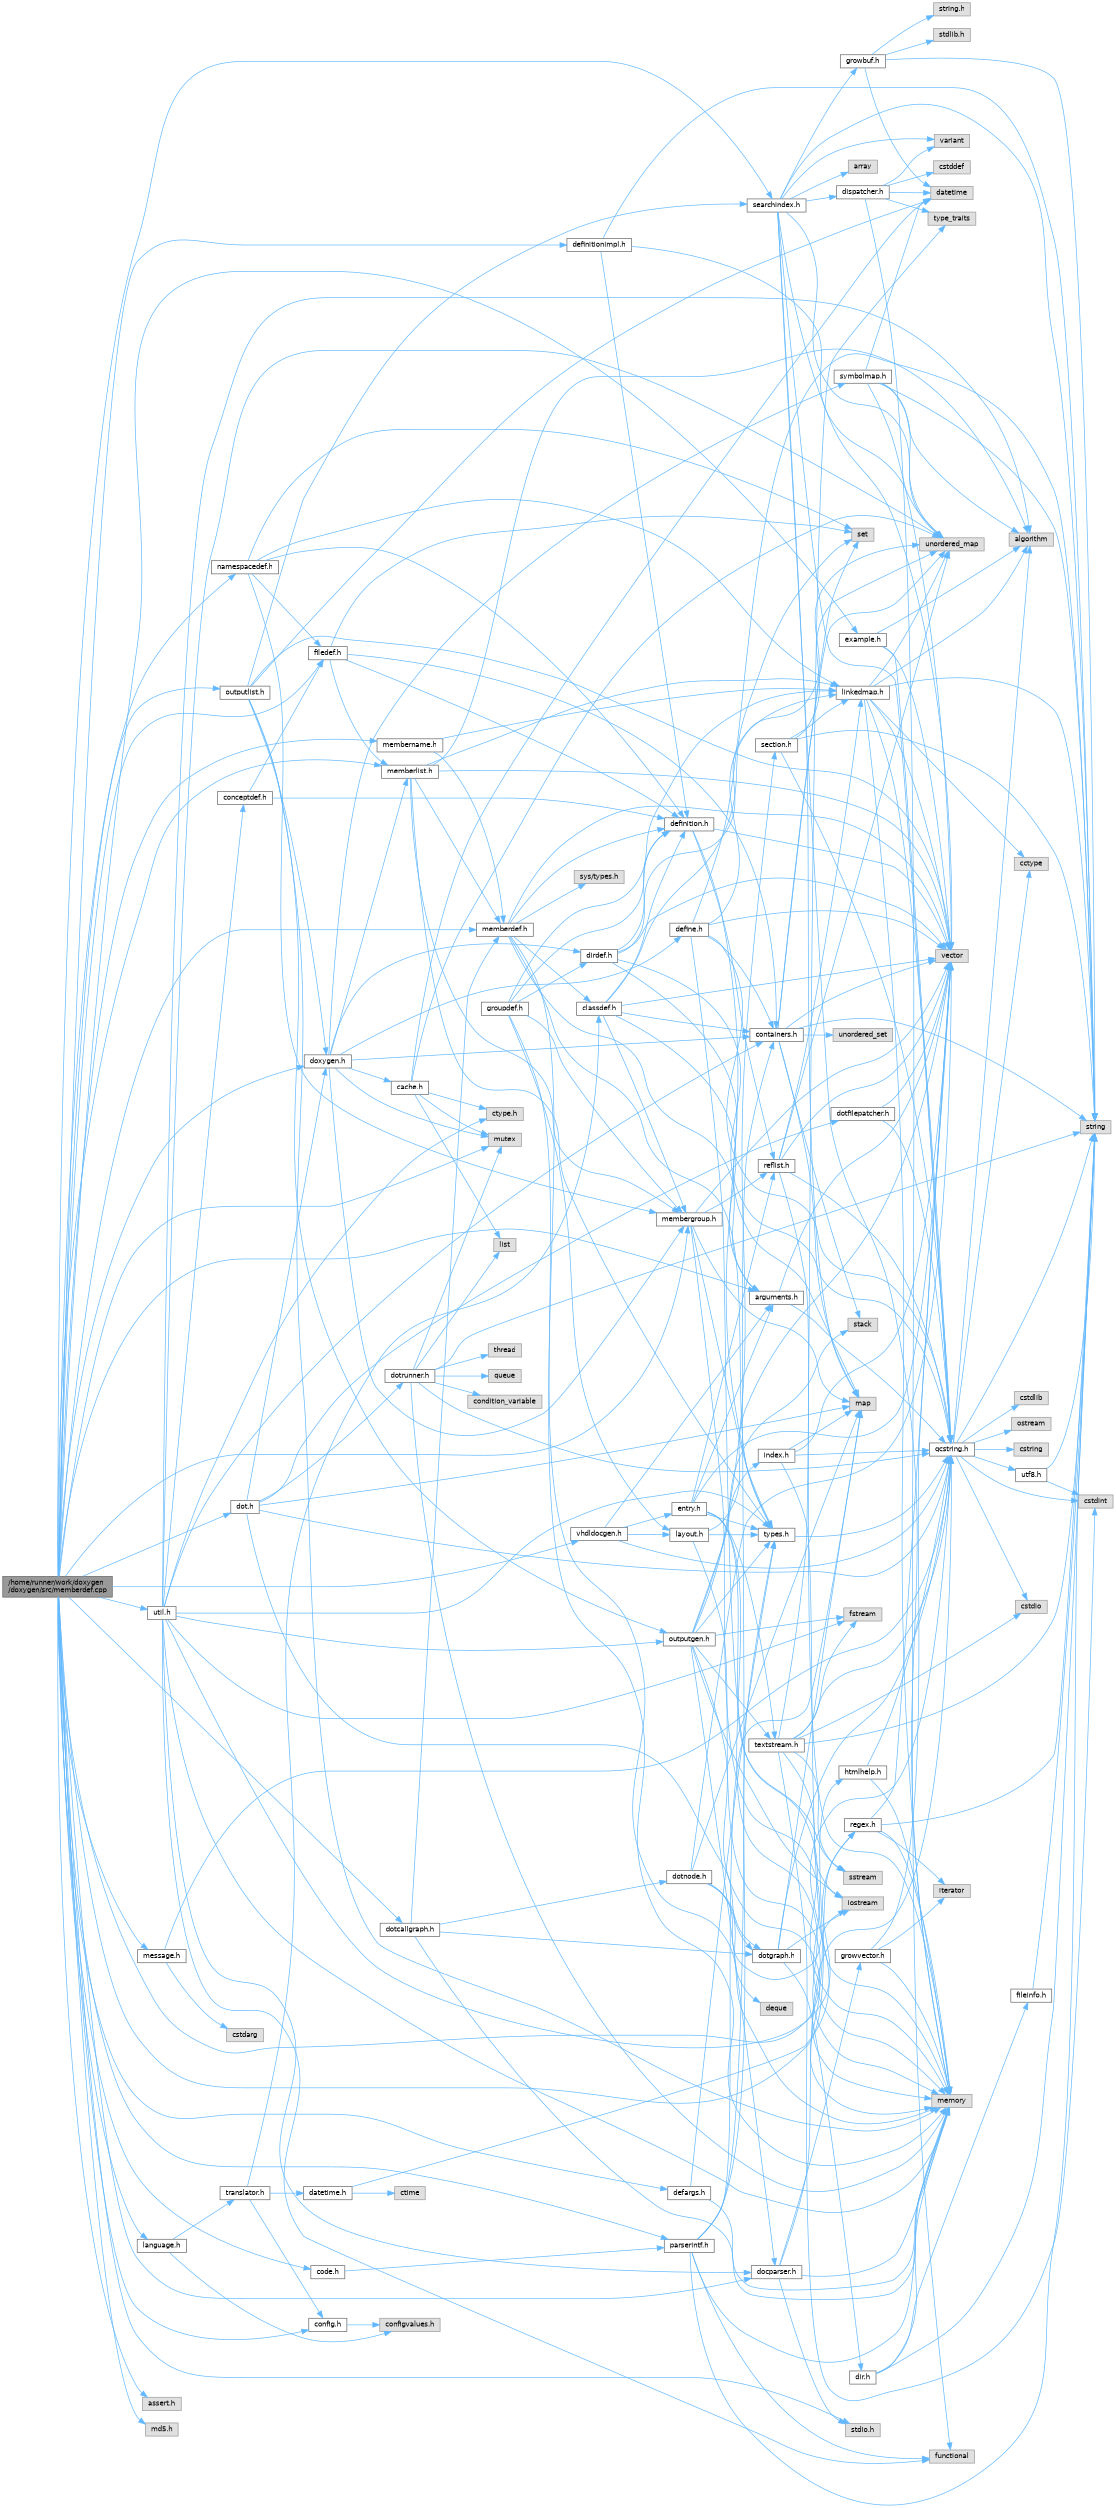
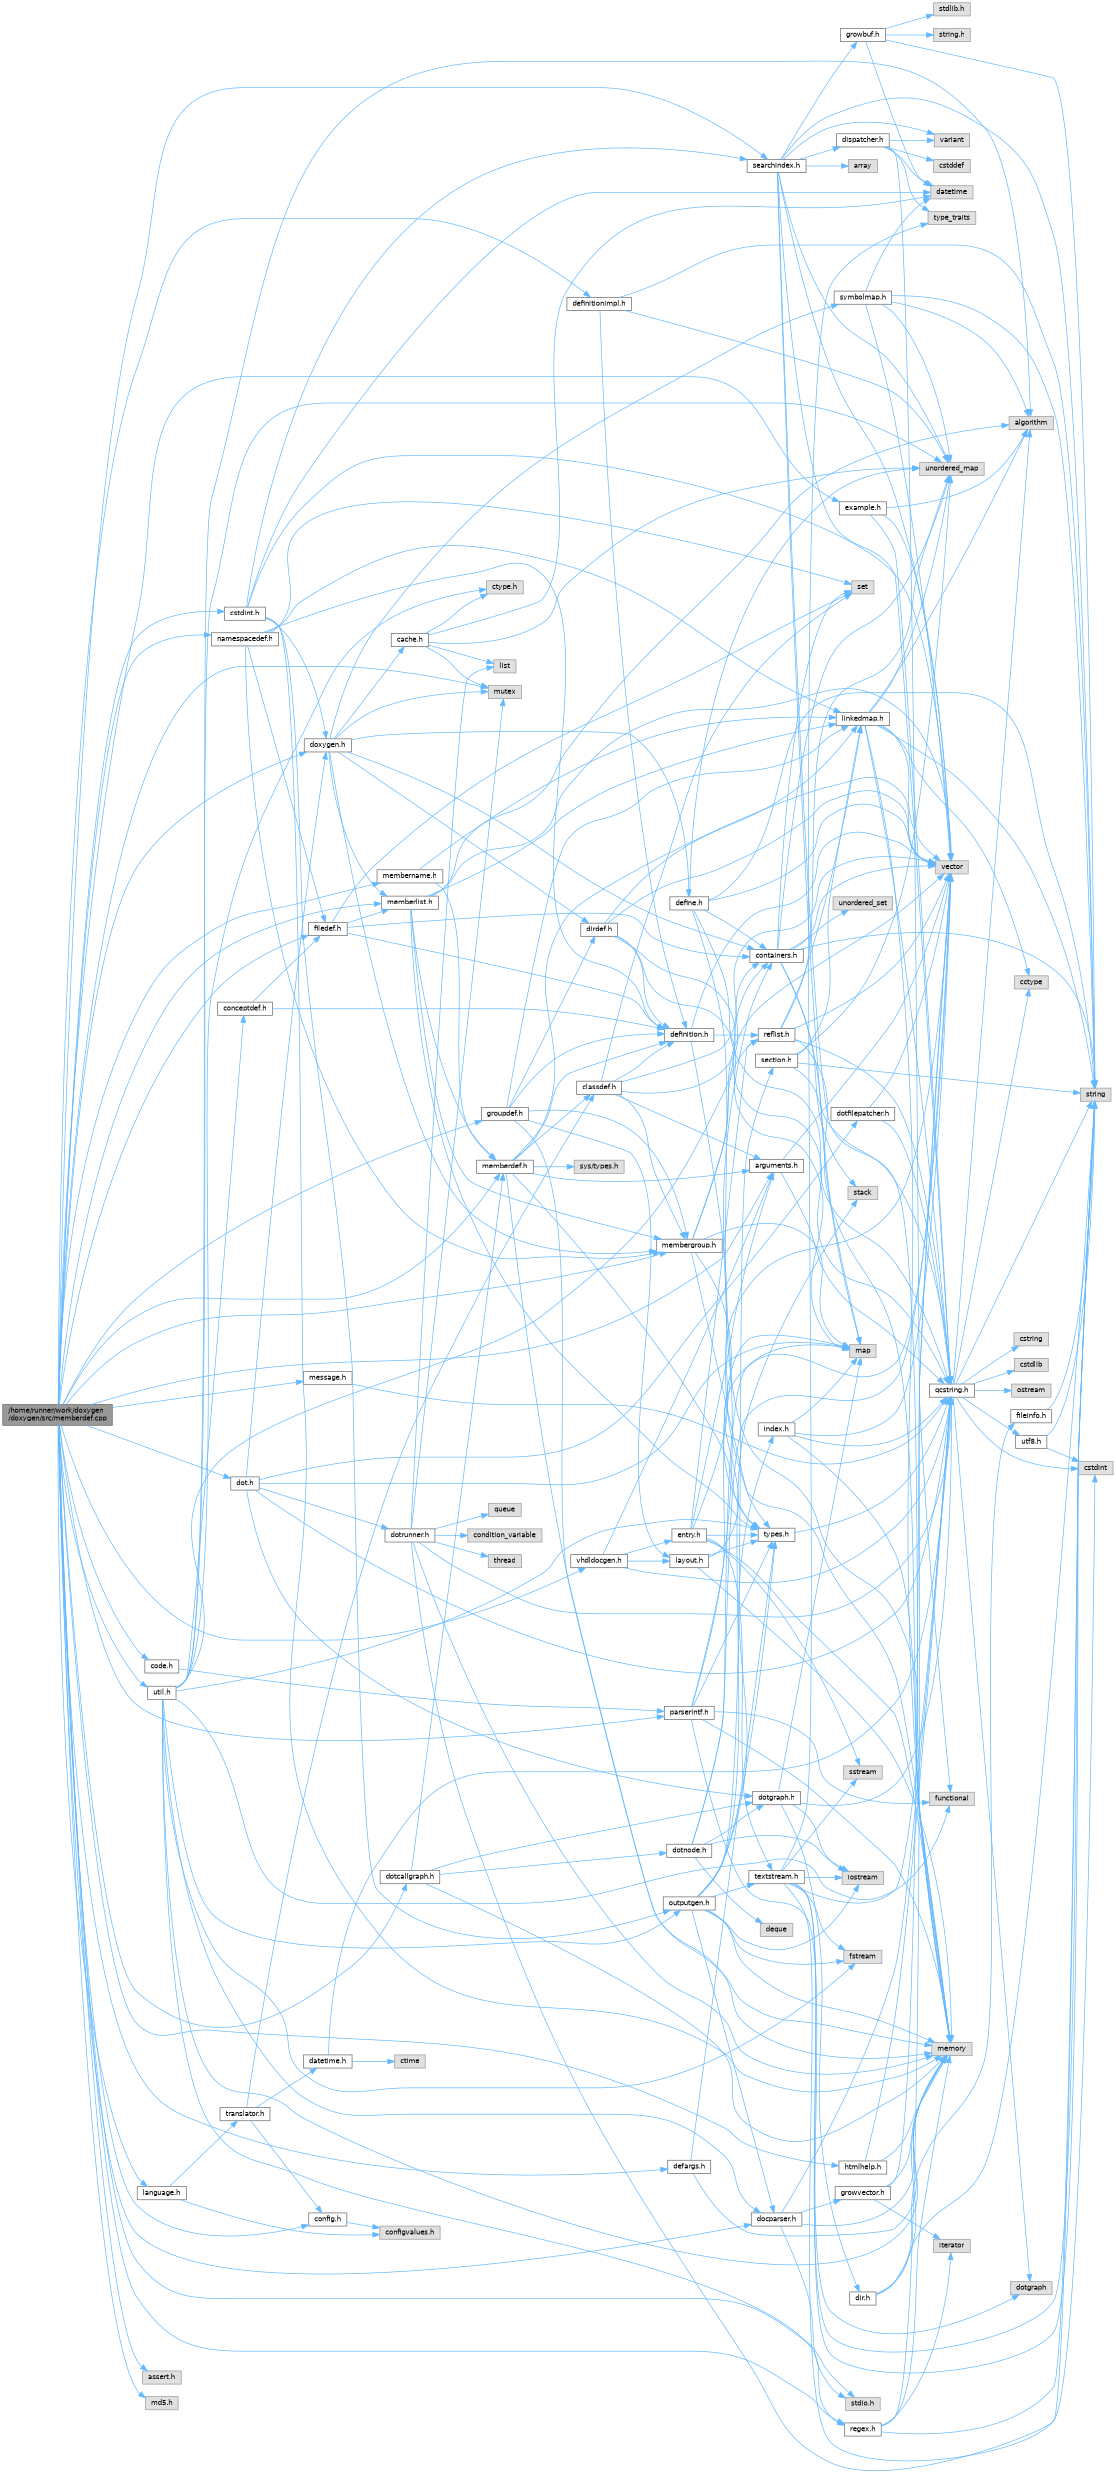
node "outputlist.h": label "outputlist.h" -> "cstdint.h"
edge "/home/runner/work/doxygen /doxygen/src/memberdef.cpp" -> "groupdef.h": added
node "cstdio": label "cstdio" -> "dotgraph"
node "cstdarg": removed
